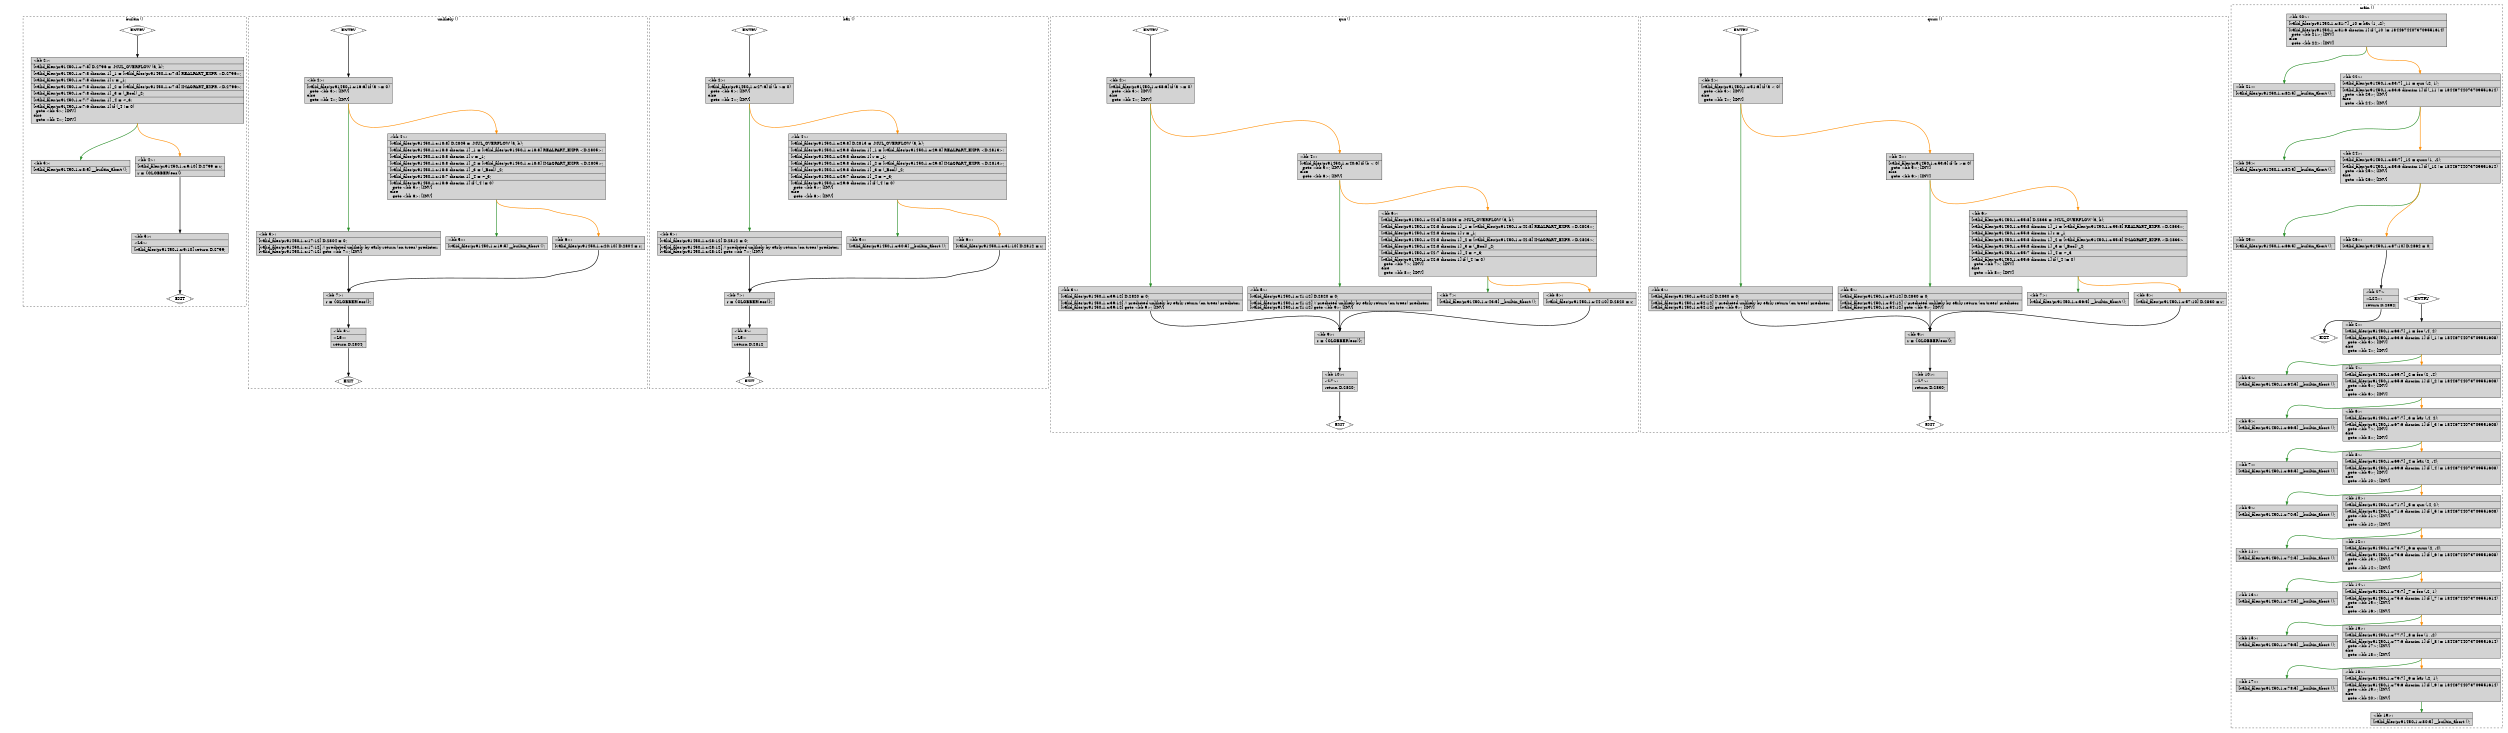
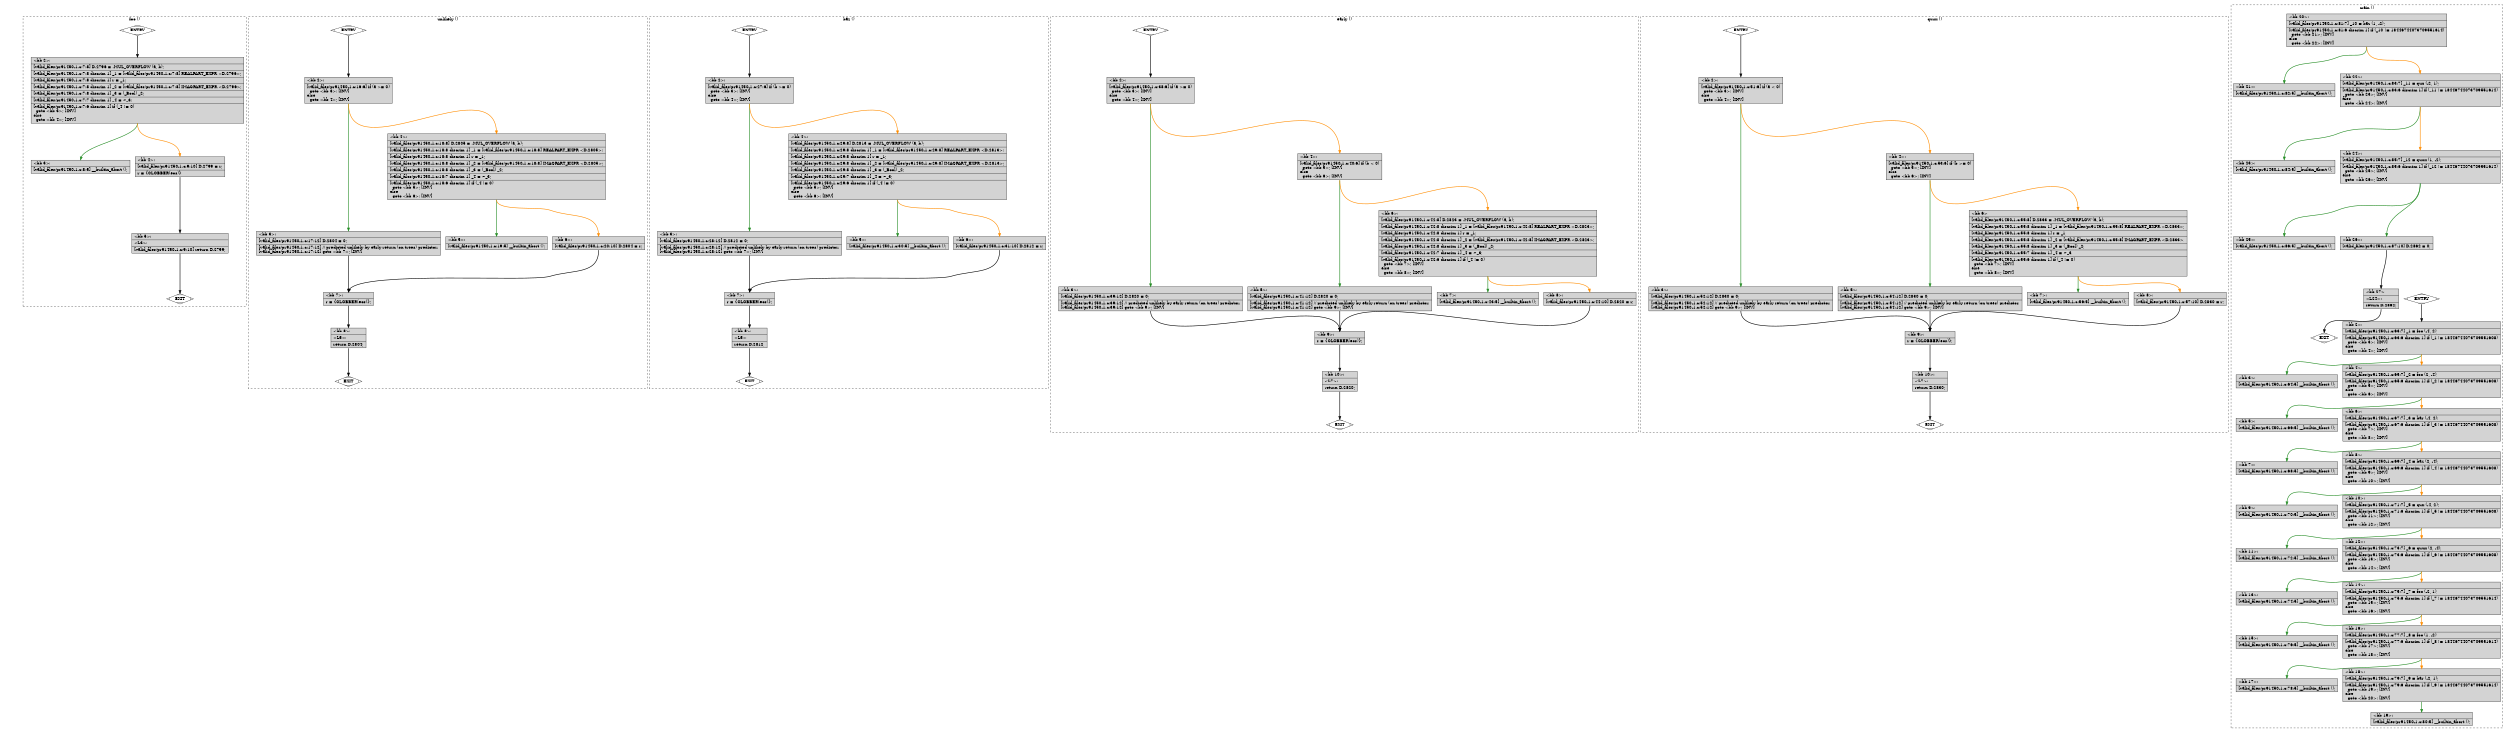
cluster "builtin ()": label "builtin ()" -> "foo ()"
cluster "qux ()": label "qux ()" -> "early ()"
edge "<bb 24>:" -> "<bb 26>:": color darkorange -> forestgreen
